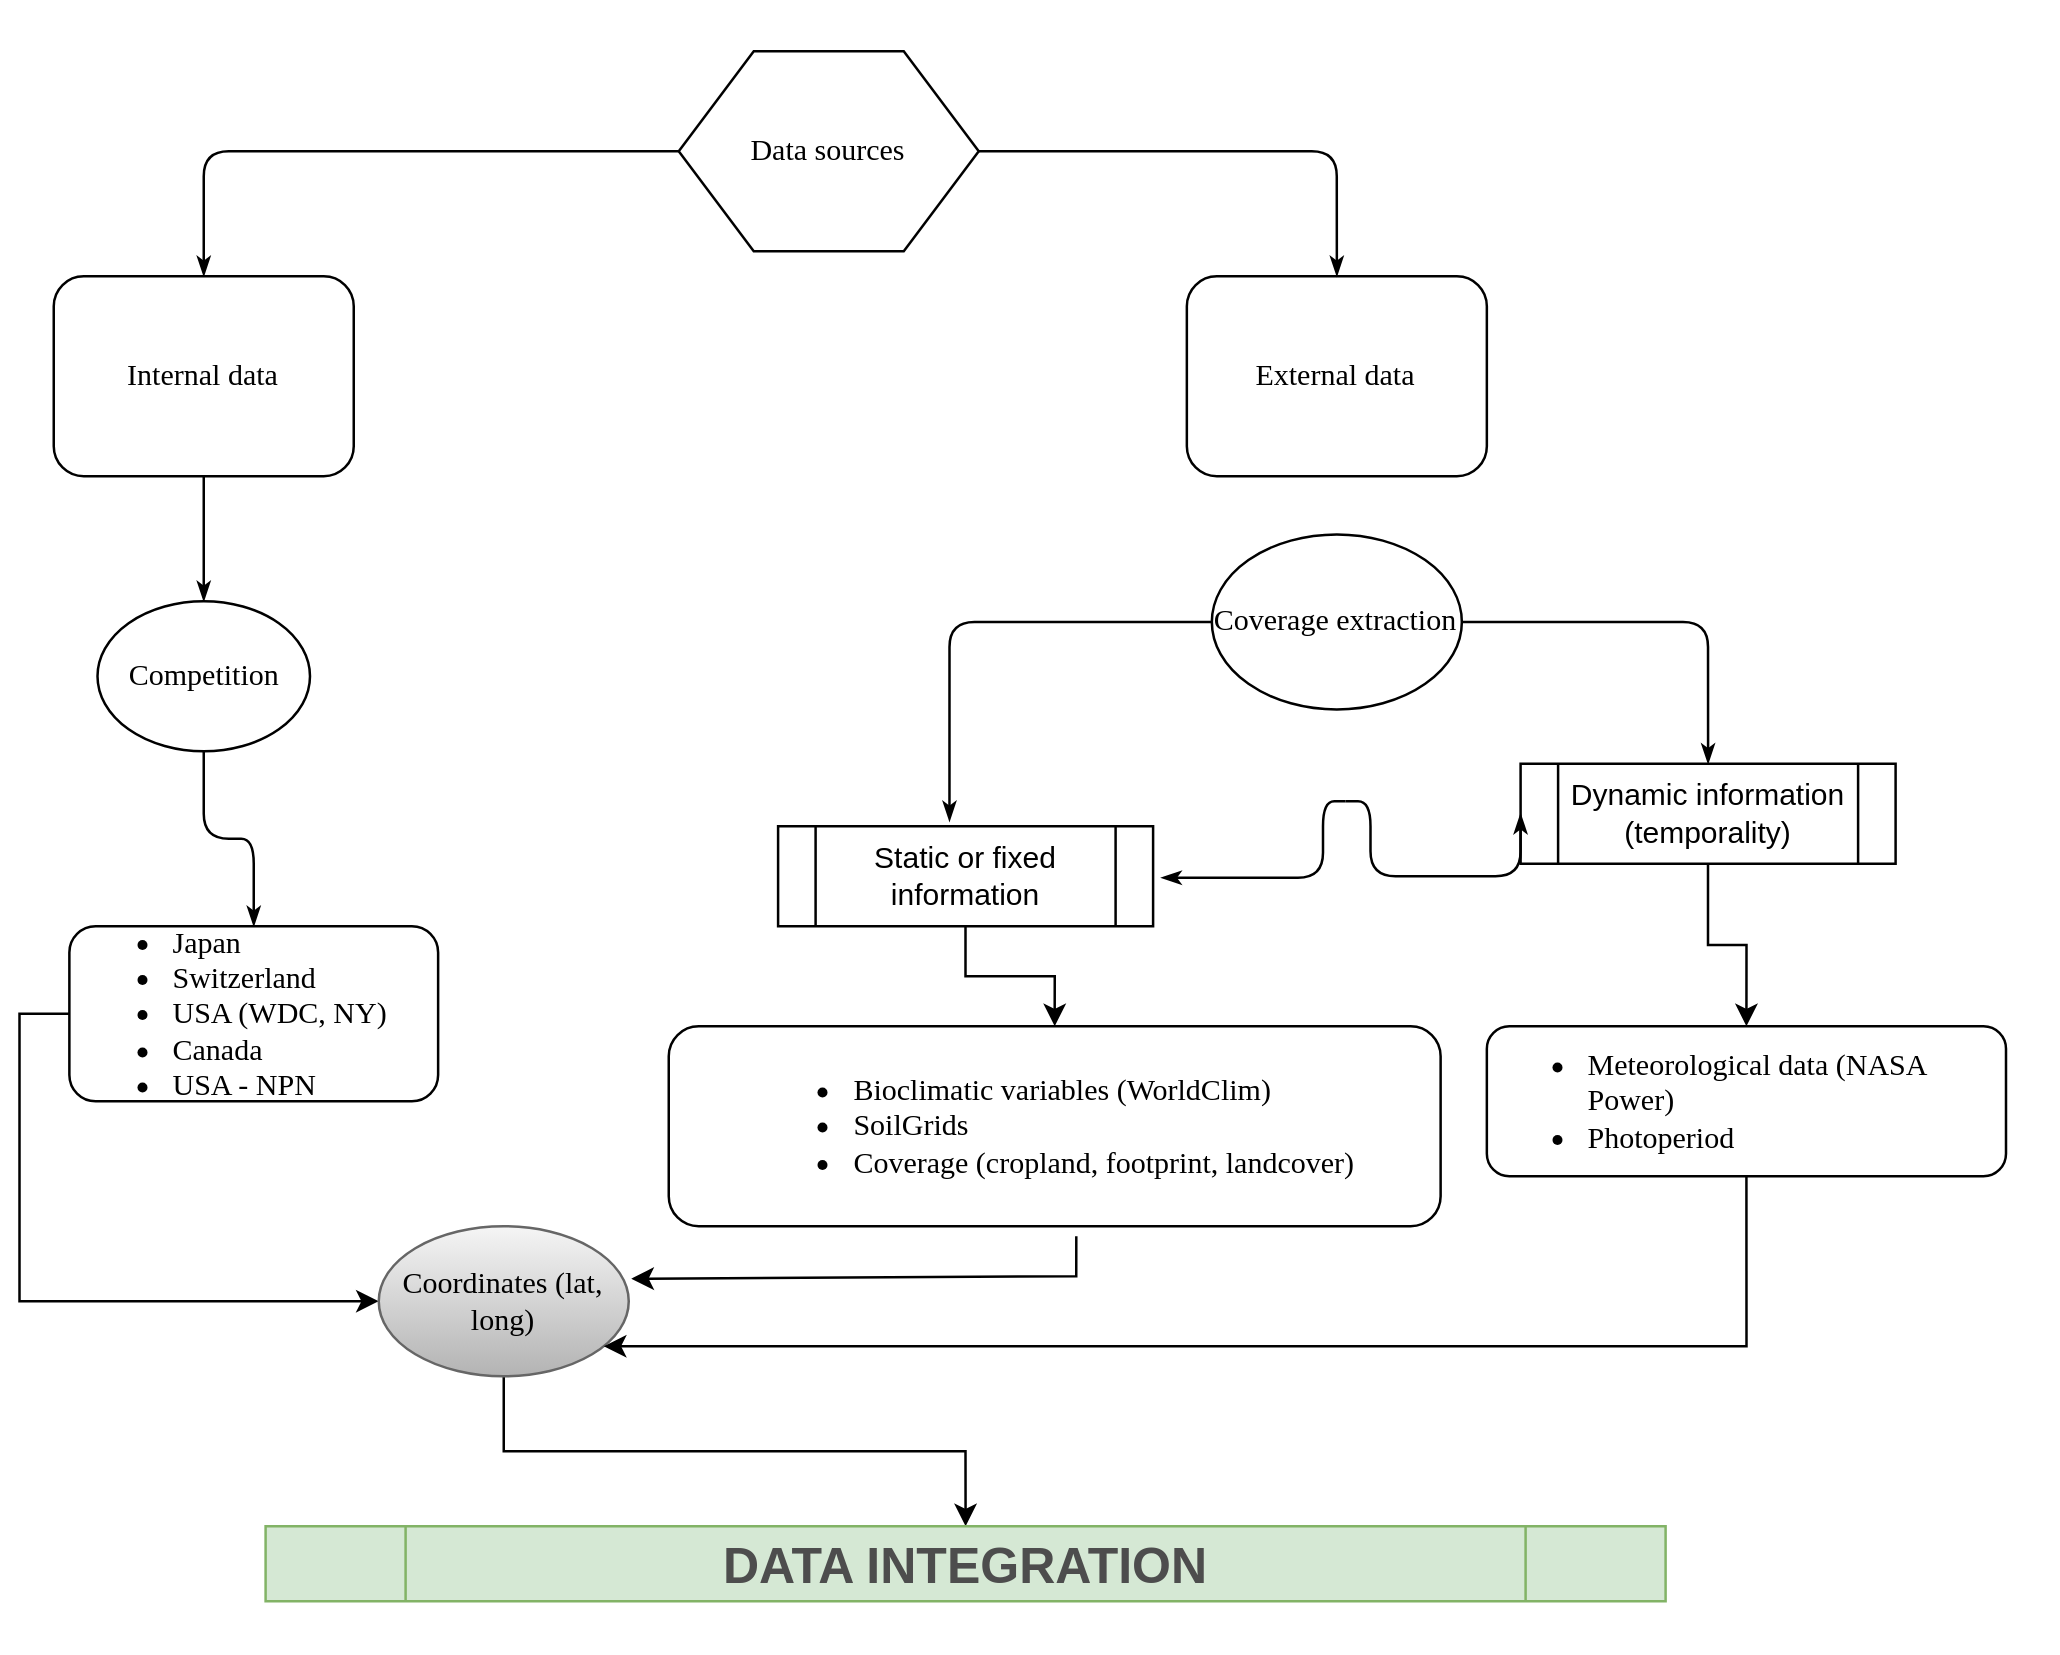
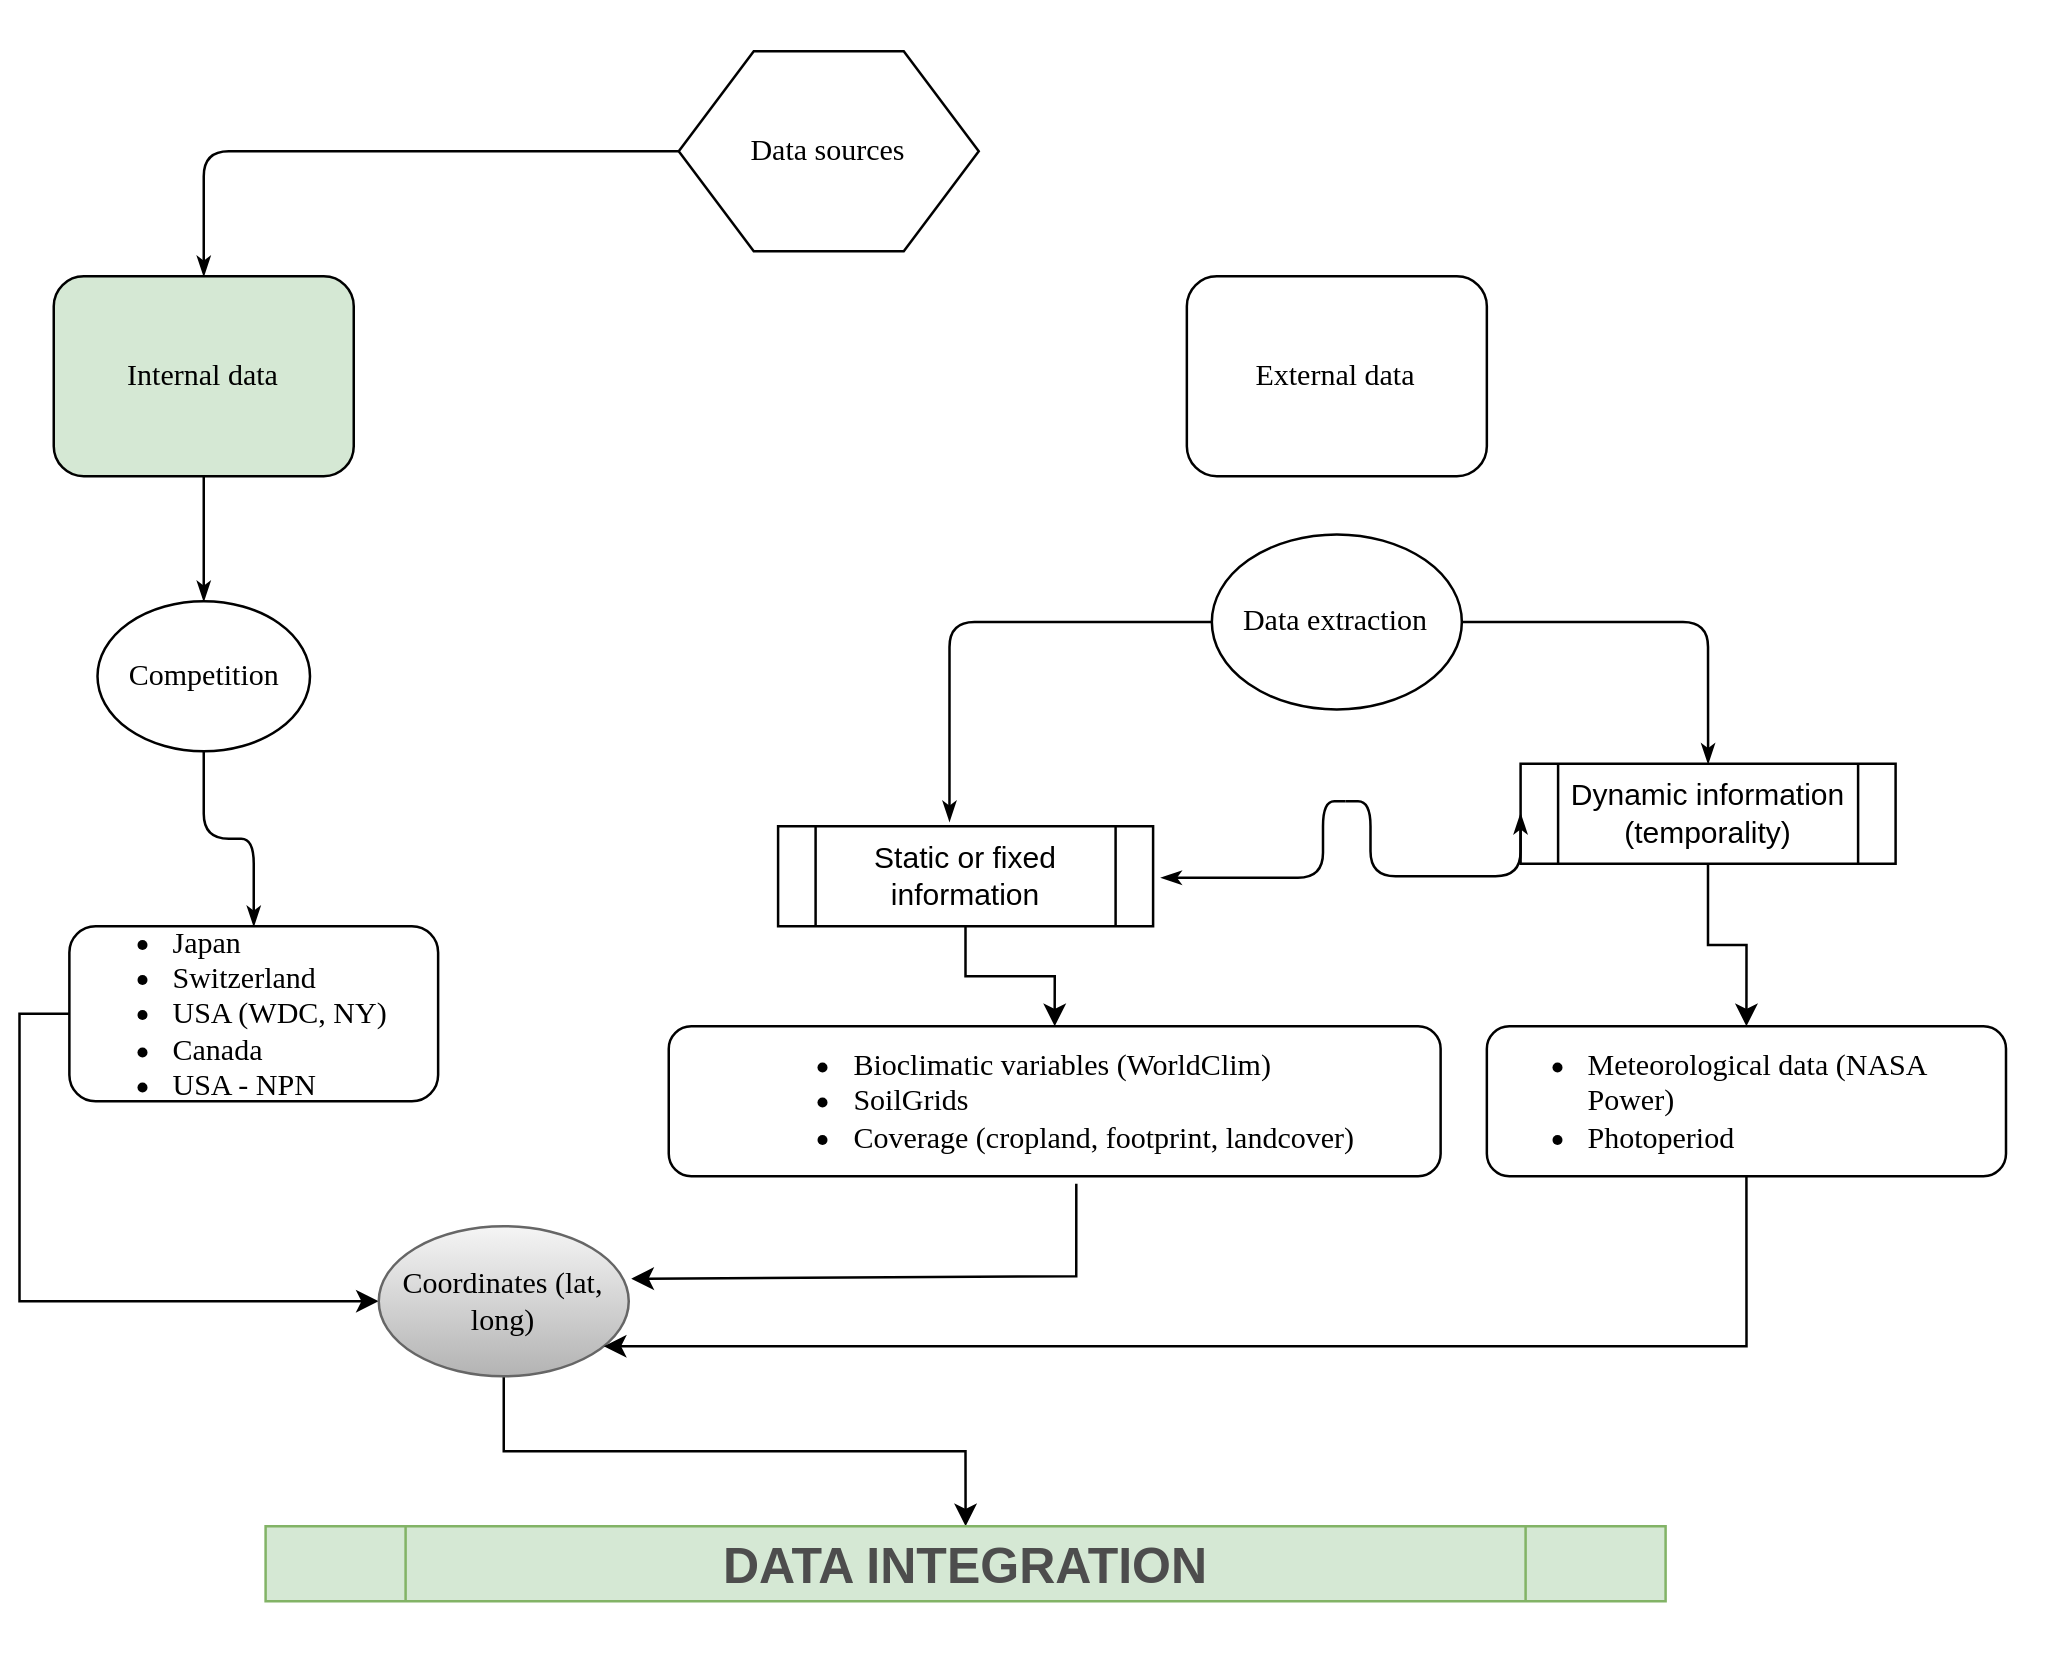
edge "Data sources" -> "External data": removed
node "Internal data": fillcolor #ffffff -> #d5e8d4
node "Coverage extraction": label "Coverage extraction" -> "Data extraction"
node "Bioclimatic variables (WorldClim) SoilGrids Coverage (cropland, footprint, landcover)": size 772x200 -> 772x150
